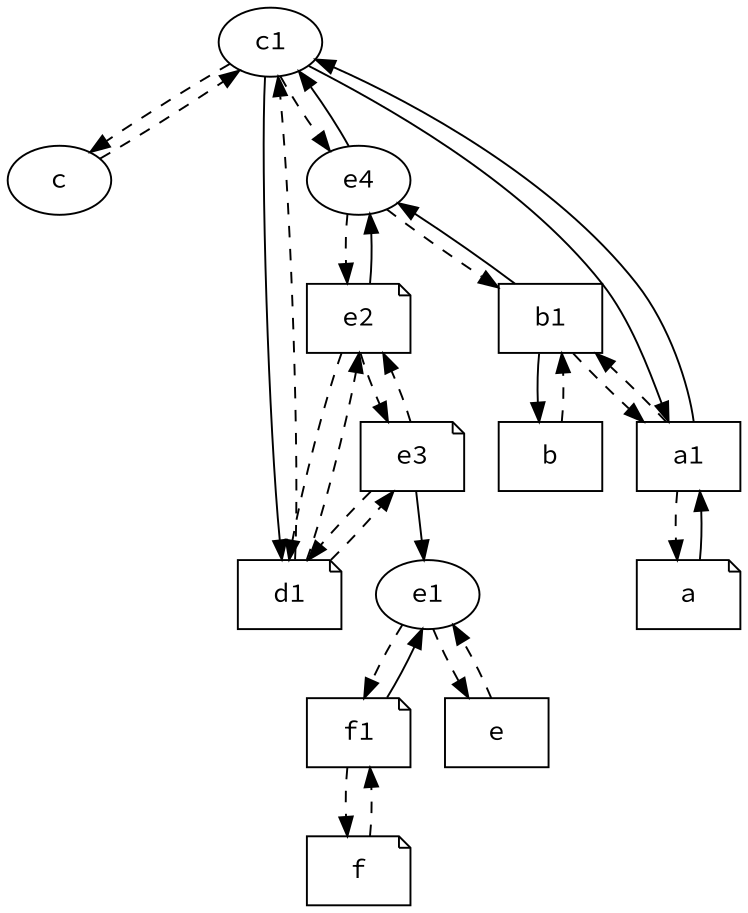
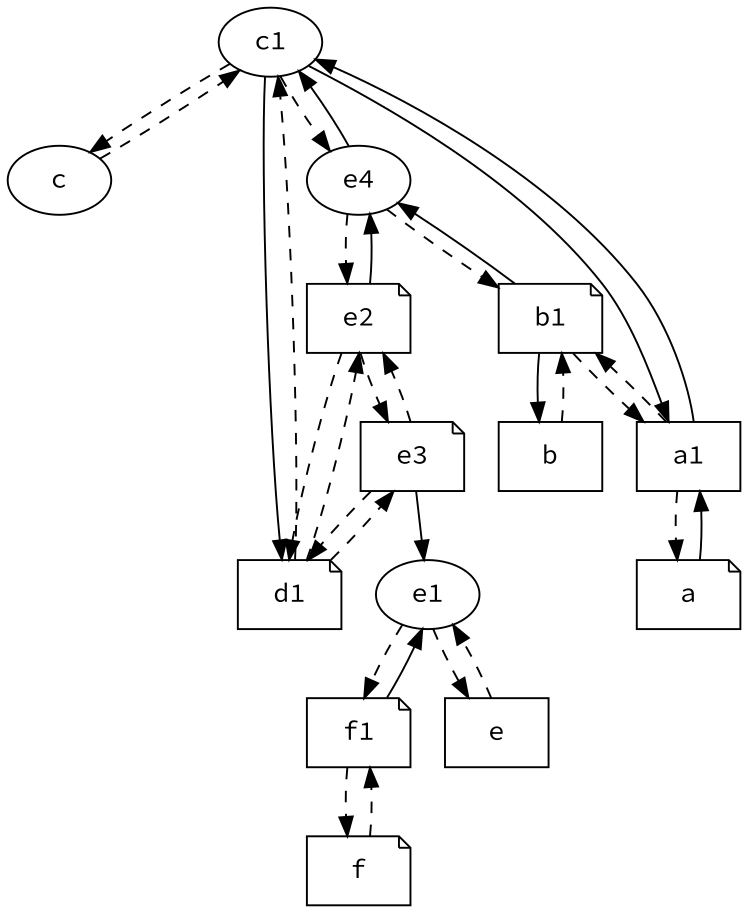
node "b1": shape box -> note
